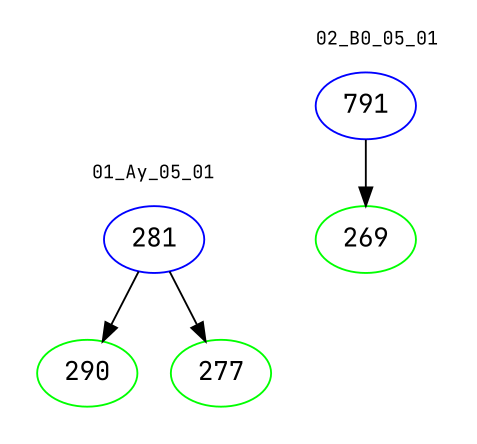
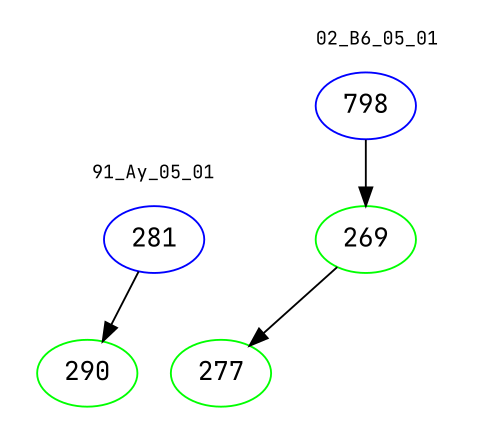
cluster "02_B0_05_01": label "02_B0_05_01" -> "02_B6_05_01"
node "791": label "791" -> "798"
cluster "01_Ay_05_01": label "01_Ay_05_01" -> "91_Ay_05_01"
edge "281" -> "277": now "269" -> "277"
